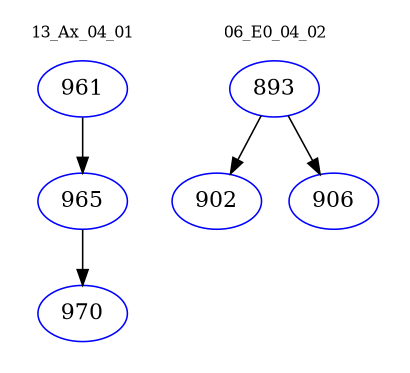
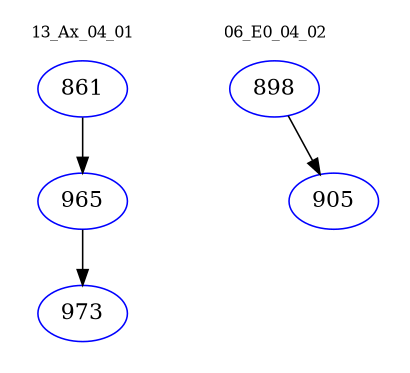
node "961": label "961" -> "861"
node "893": label "893" -> "898"
node "902": removed
node "906": label "906" -> "905"
node "970": label "970" -> "973"
